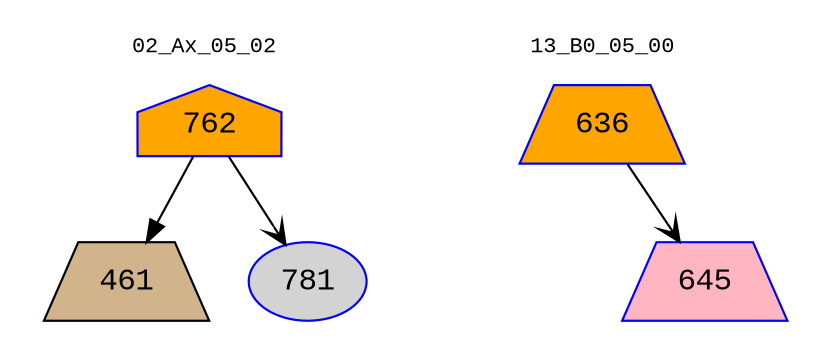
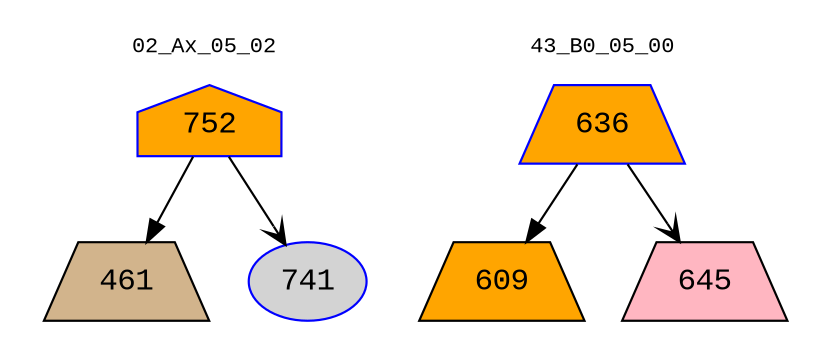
cluster "13_B0_05_00": label "13_B0_05_00" -> "43_B0_05_00"
node "762": label "762" -> "752"
node "781": label "781" -> "741"
node "609": added
node "645": color blue -> black
